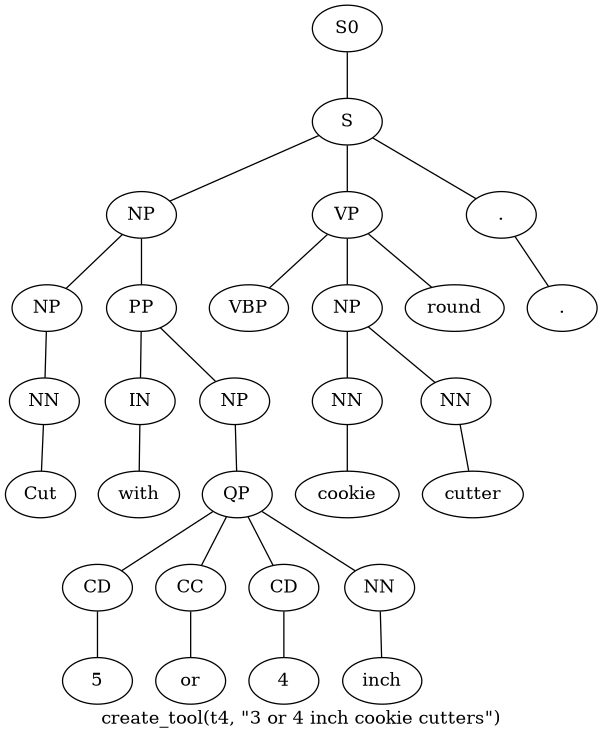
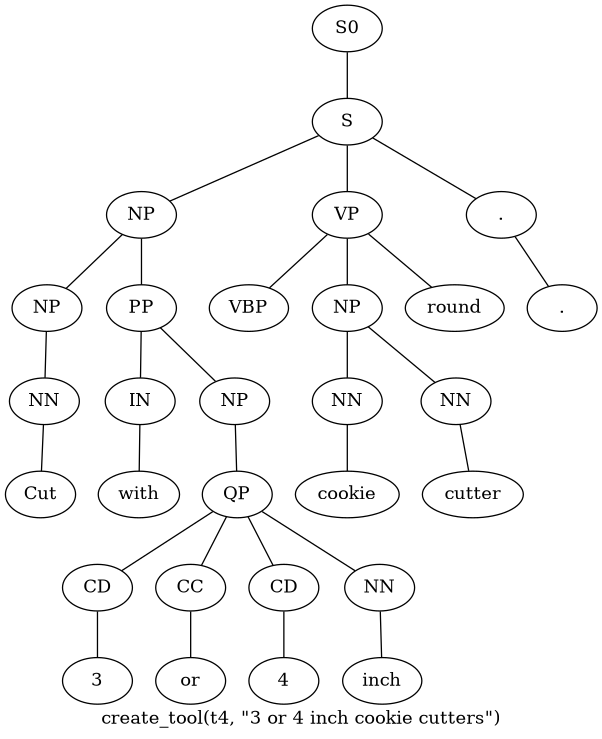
node "5": label "5" -> "3"
